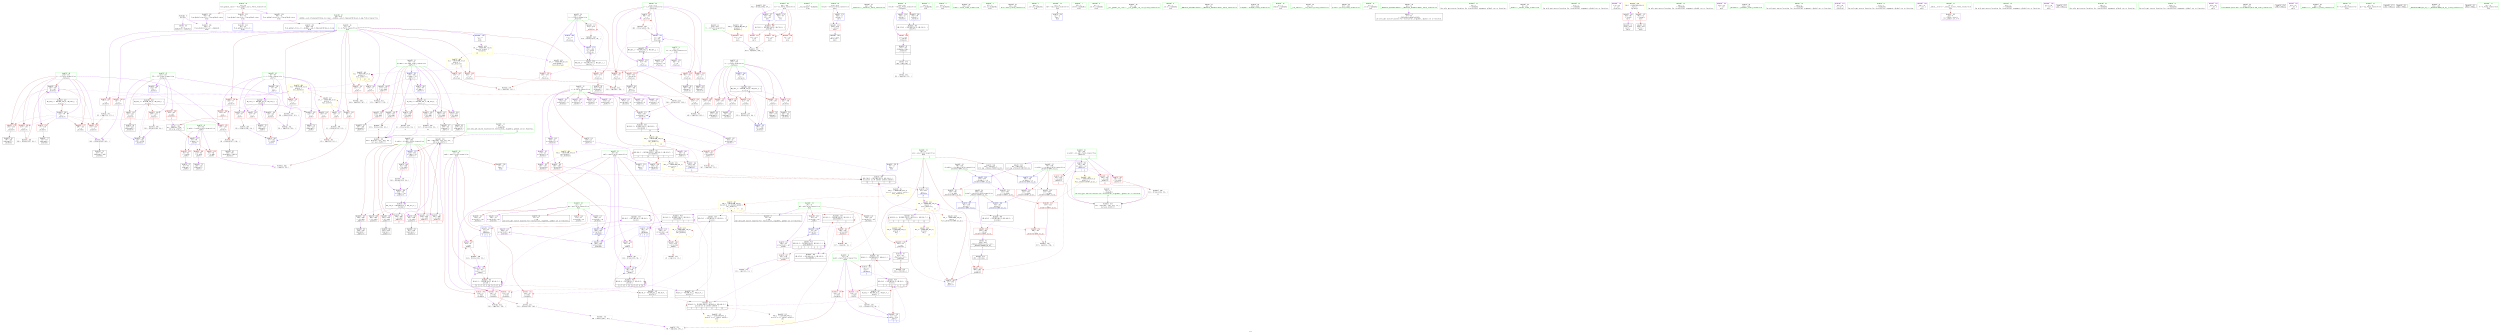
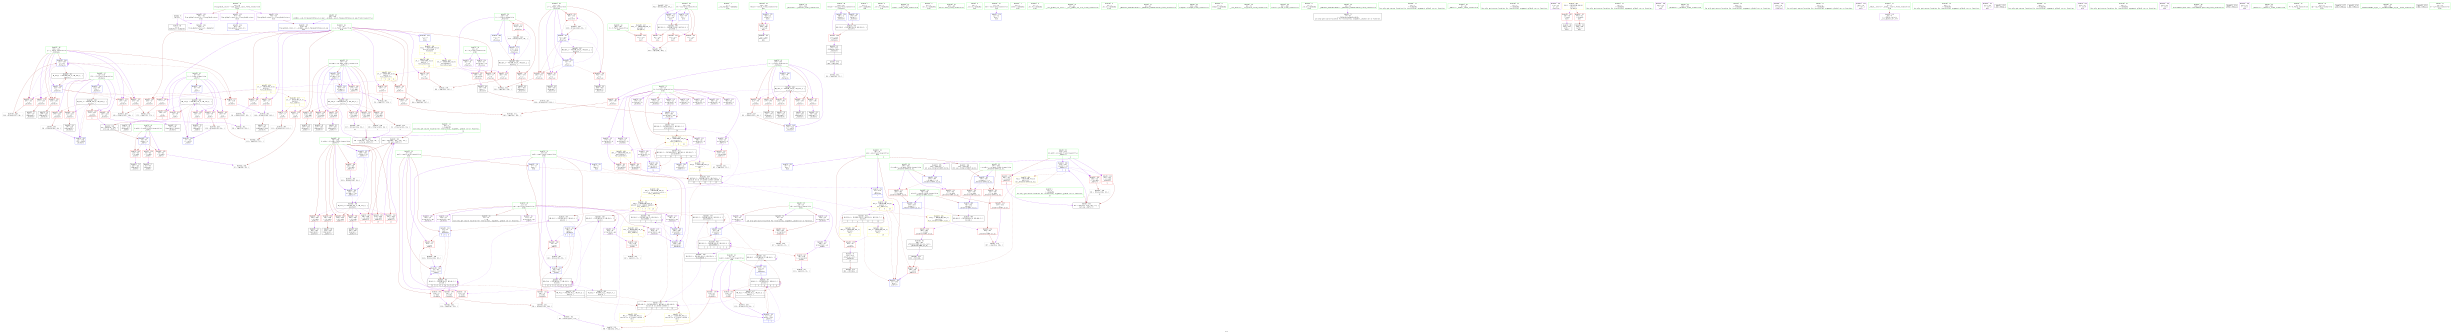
node "NodeID: 130": added
edge "NodeID: 373" -> "NodeID: 175": reversed
